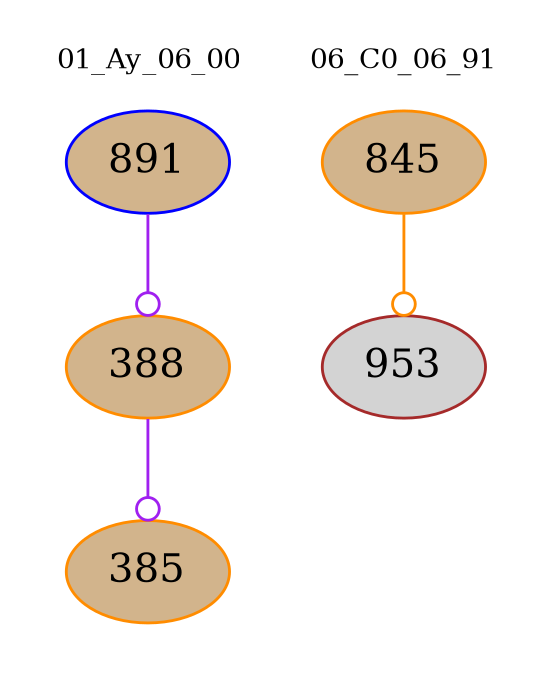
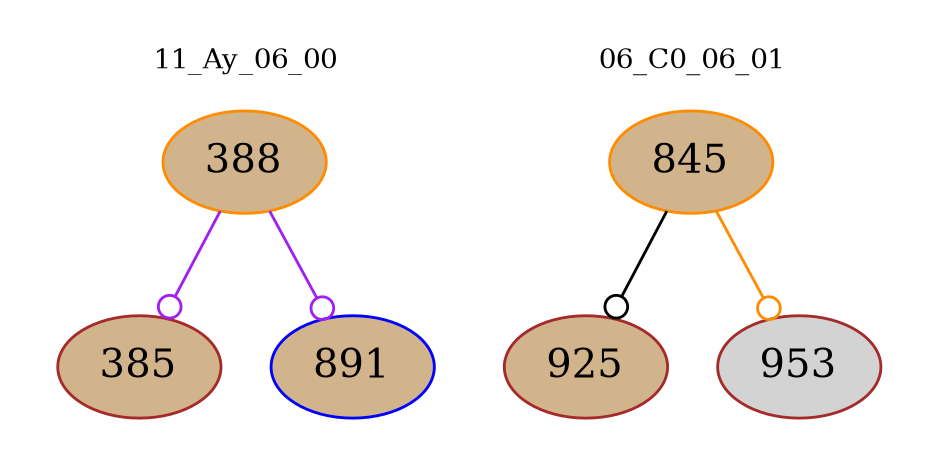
cluster "01_Ay_06_00": label "01_Ay_06_00" -> "11_Ay_06_00"
cluster "06_C0_06_91": label "06_C0_06_91" -> "06_C0_06_01"
edge "891" -> "388": reversed
node "925": added
node "385": color darkorange -> brown
